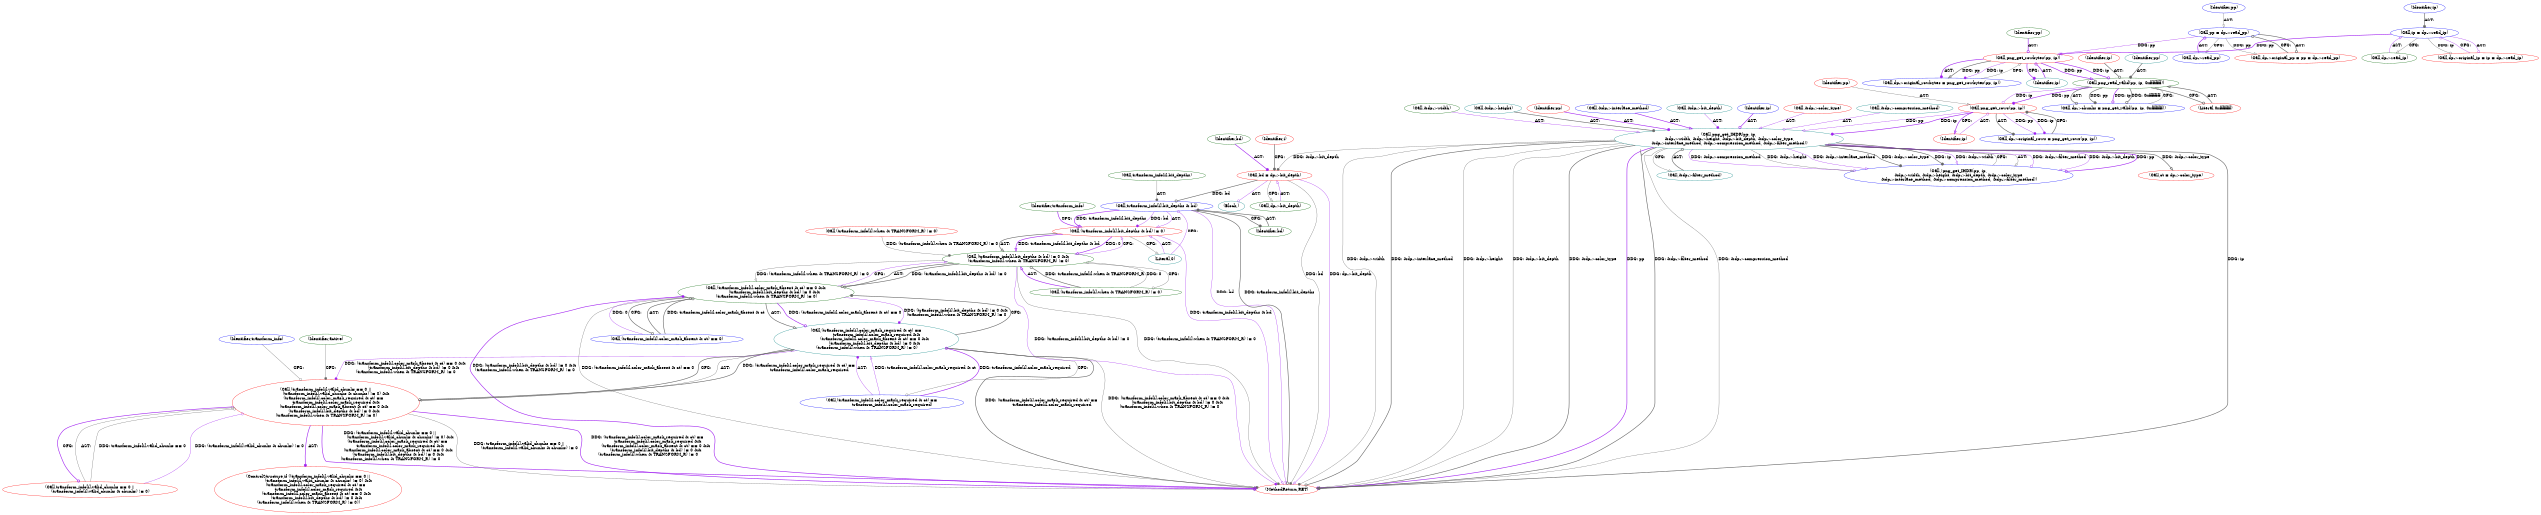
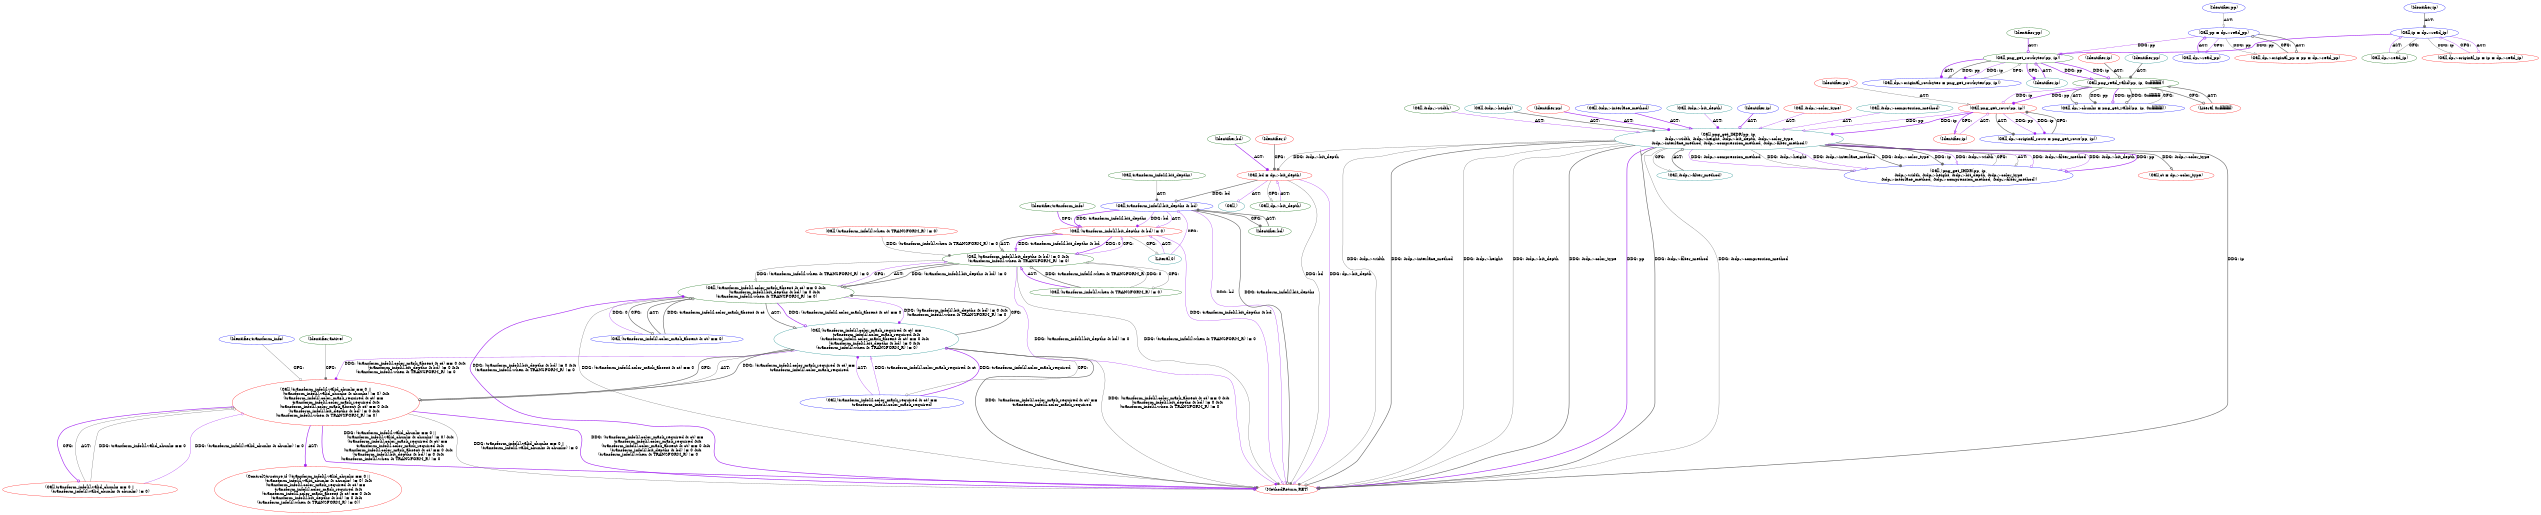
edge "(Call,pp = dp->read_pp)" -> "(Call,dp->read_pp)": color gray40 -> purple
node "(Call,png_get_rowbytes(pp, ip))": color red -> darkgreen
node "(Block,)": label "(Block,)" -> "(Call,)"
